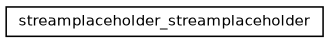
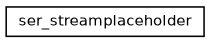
node "streamplaceholder_streamplaceholder": label "streamplaceholder_streamplaceholder" -> "ser_streamplaceholder"
